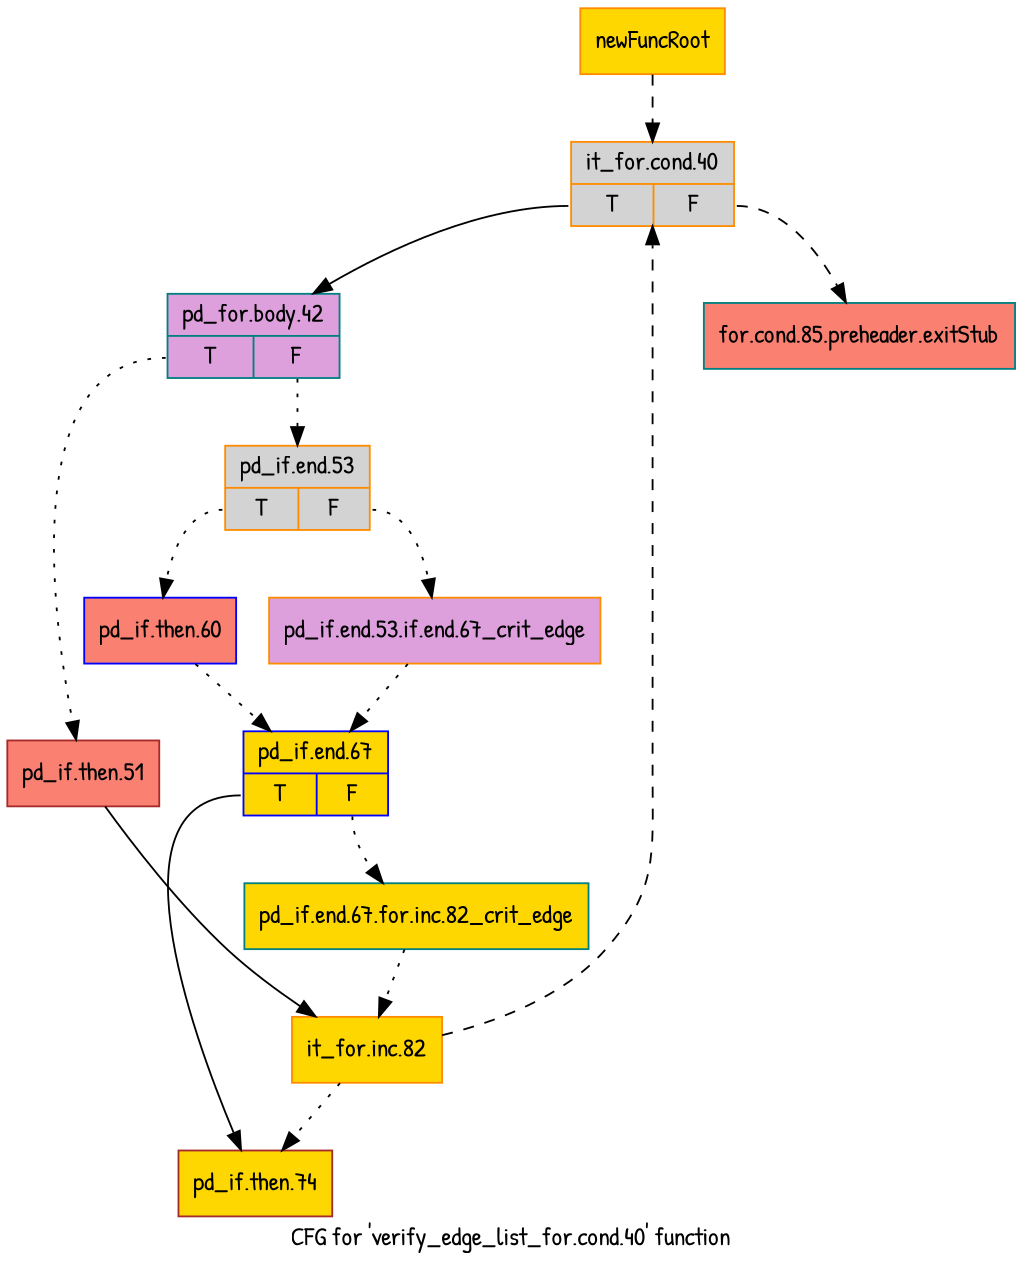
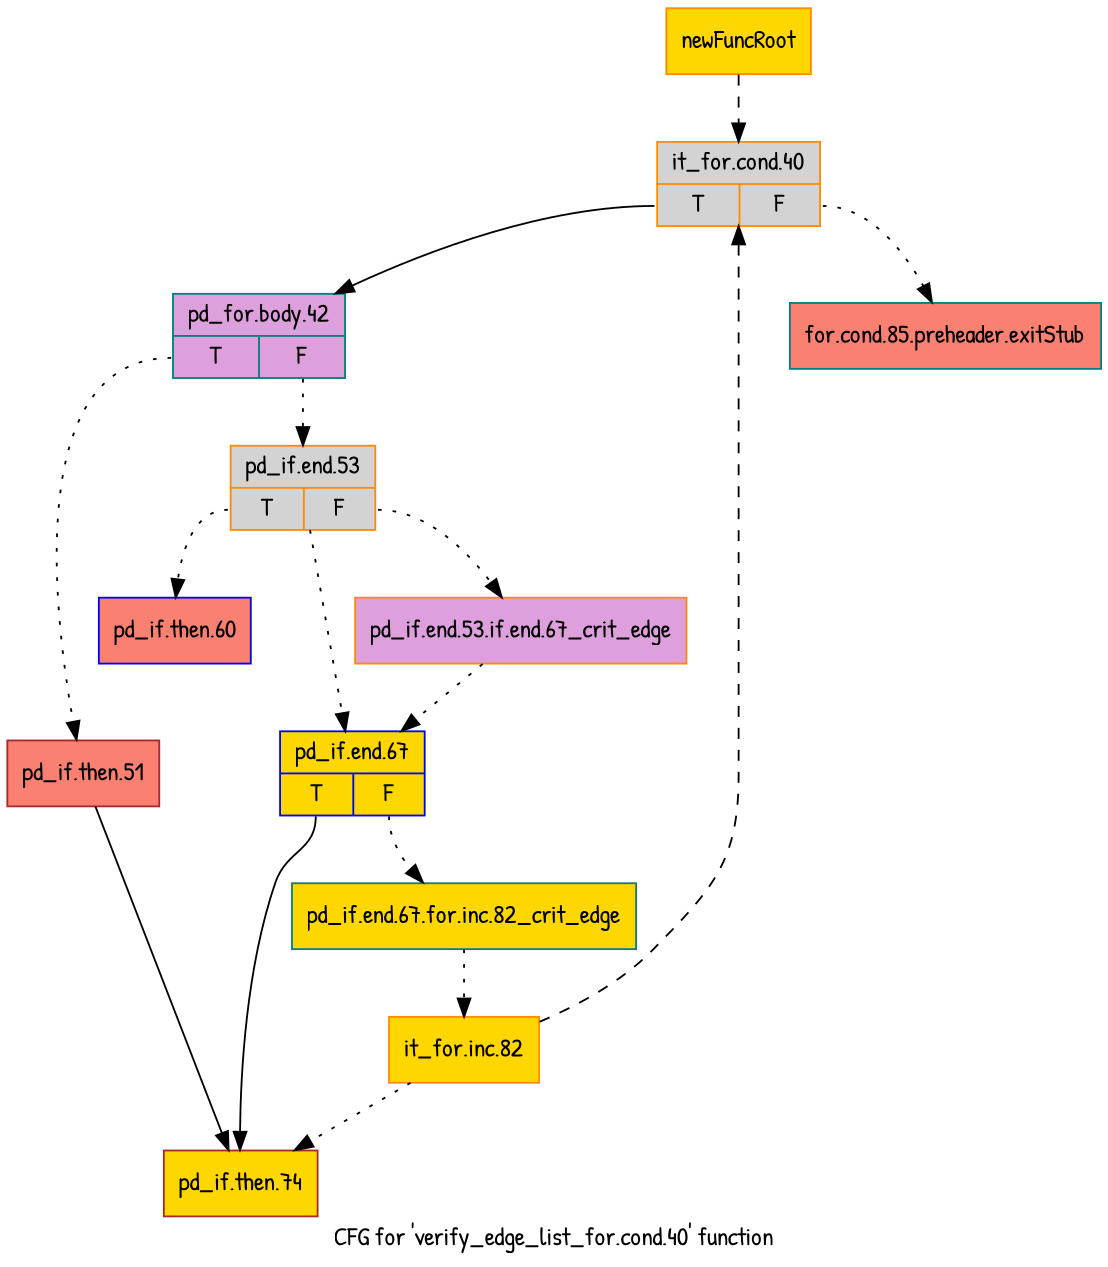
edge "it_for.cond.40" -> "for.cond.85.preheader.exitStub": style dashed -> dotted
edge "pd_if.then.60" -> "pd_if.end.67": now "pd_if.end.53" -> "pd_if.end.67"
edge "pd_if.then.51" -> "it_for.inc.82": now "pd_if.then.51" -> "pd_if.then.74"
